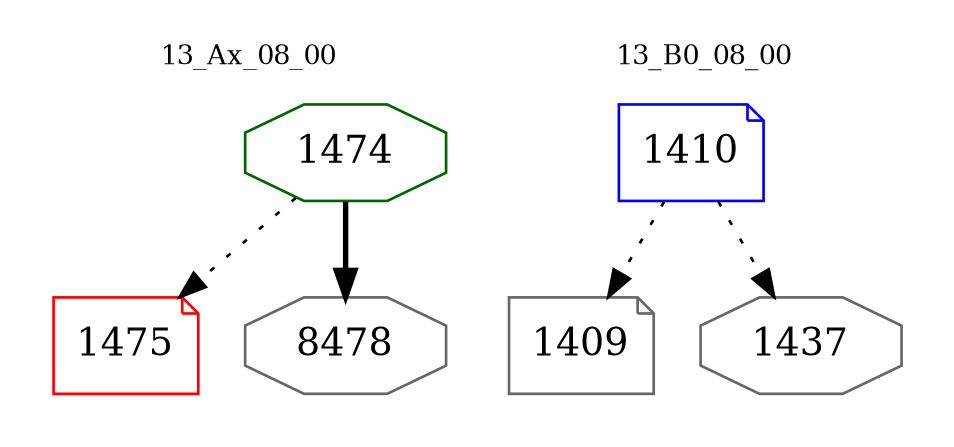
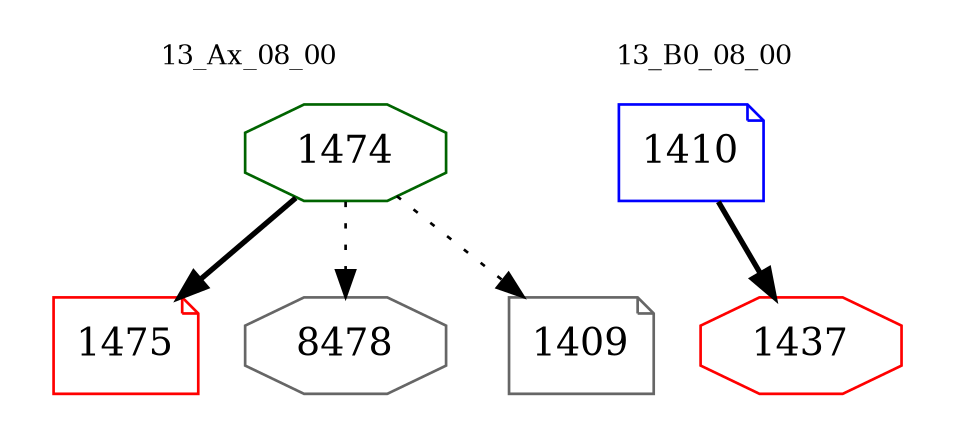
edge "1474" -> "8478": style bold -> dotted
edge "1410" -> "1409": now "1474" -> "1409"
edge "1410" -> "1437": style dotted -> bold
edge "1474" -> "1475": style dotted -> bold
node "1437": color gray40 -> red
